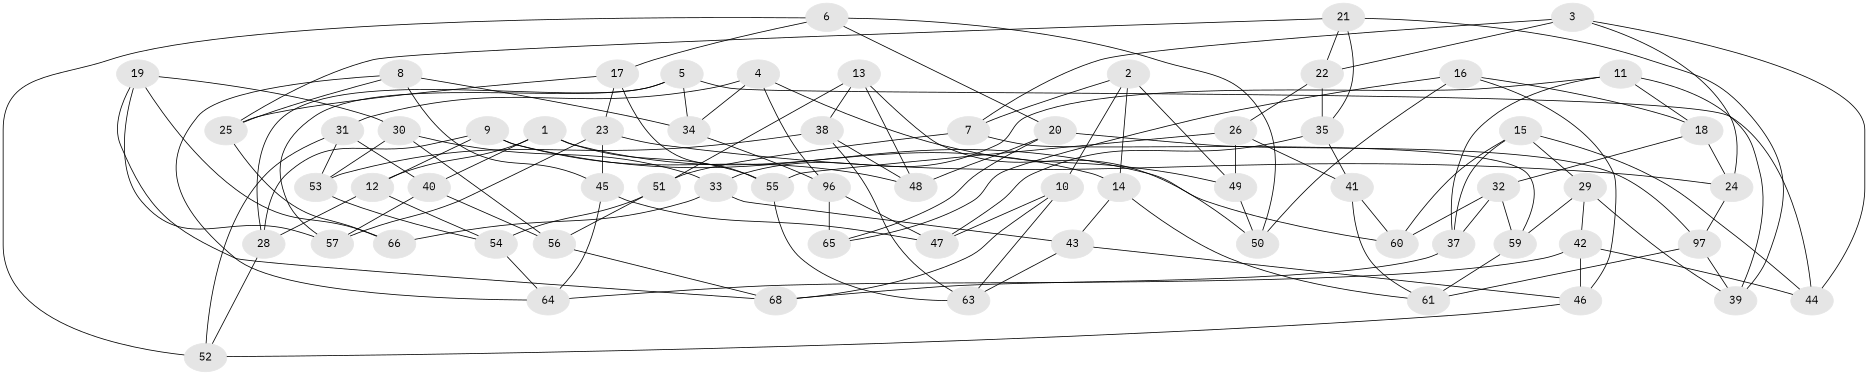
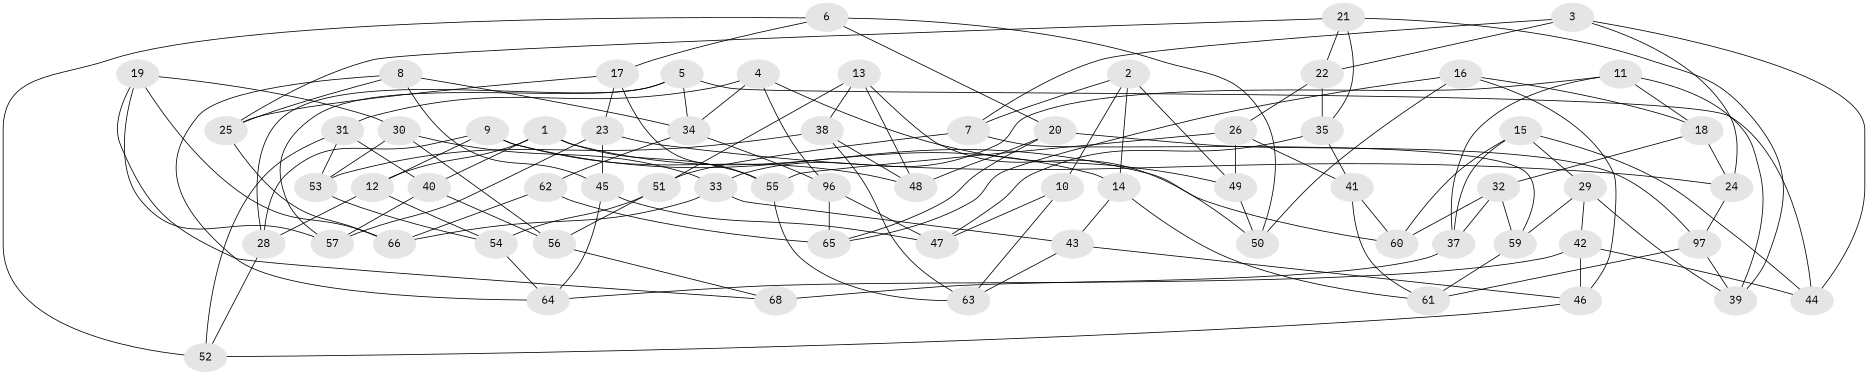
node "62": added
edge "10" -- "68": removed
